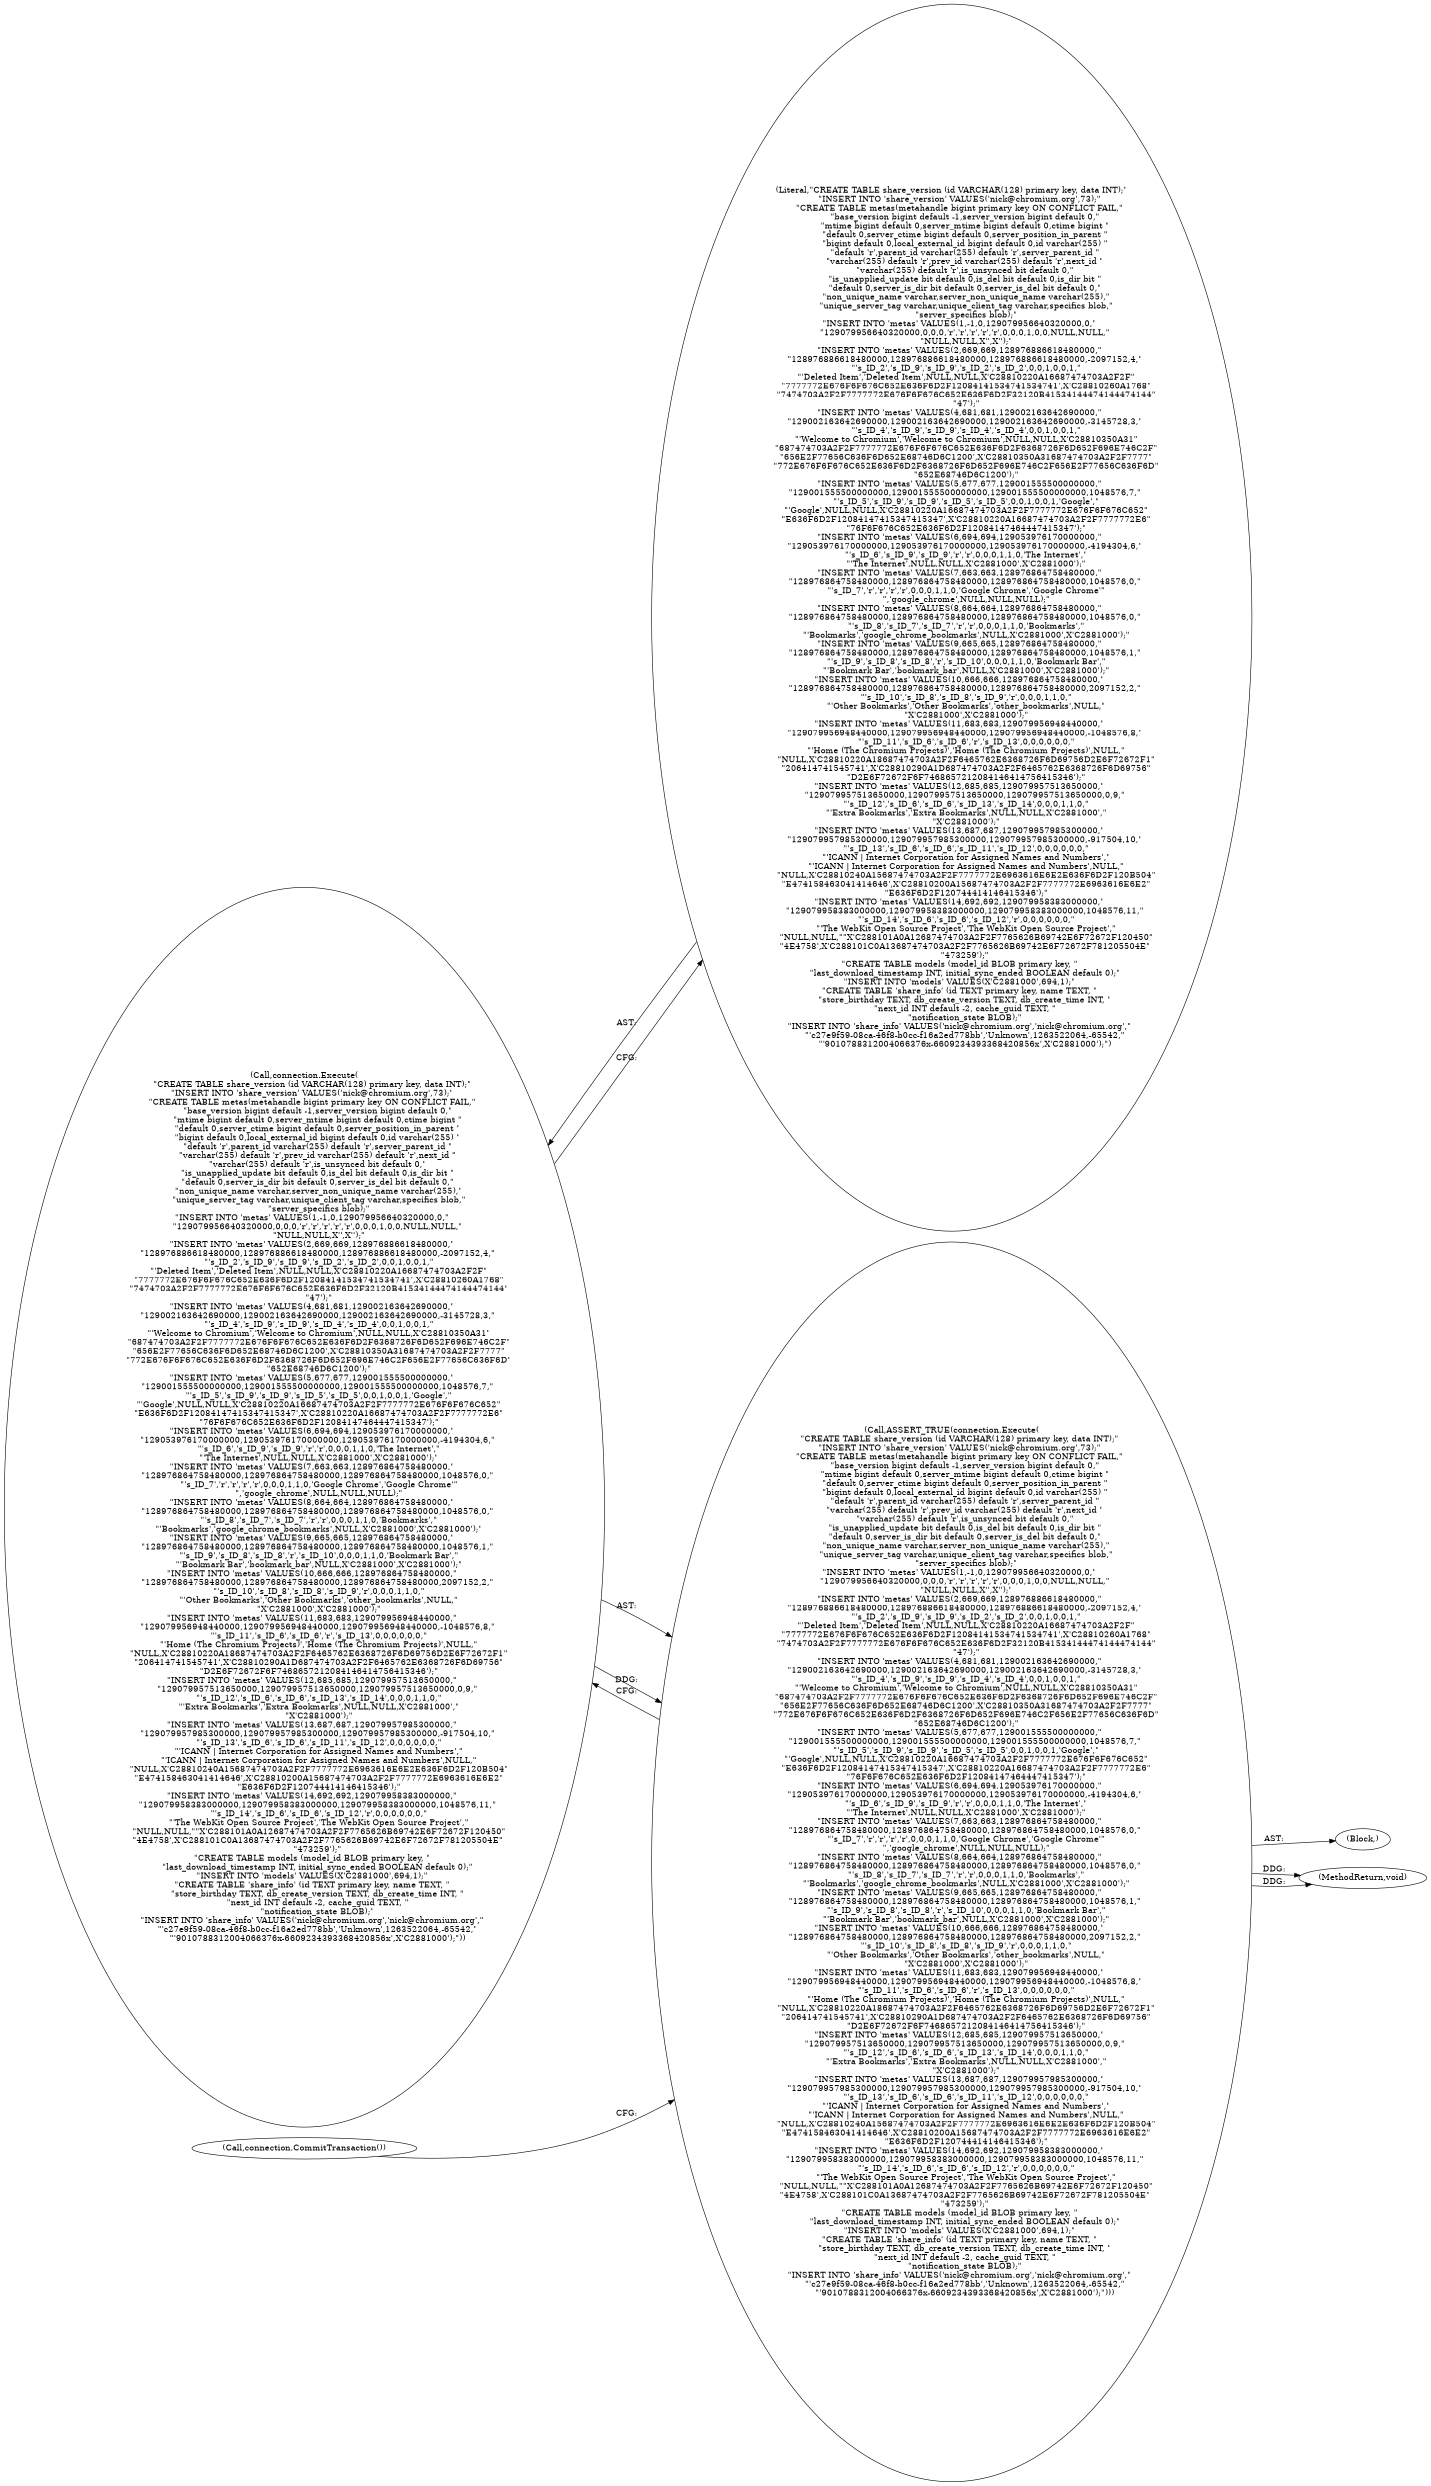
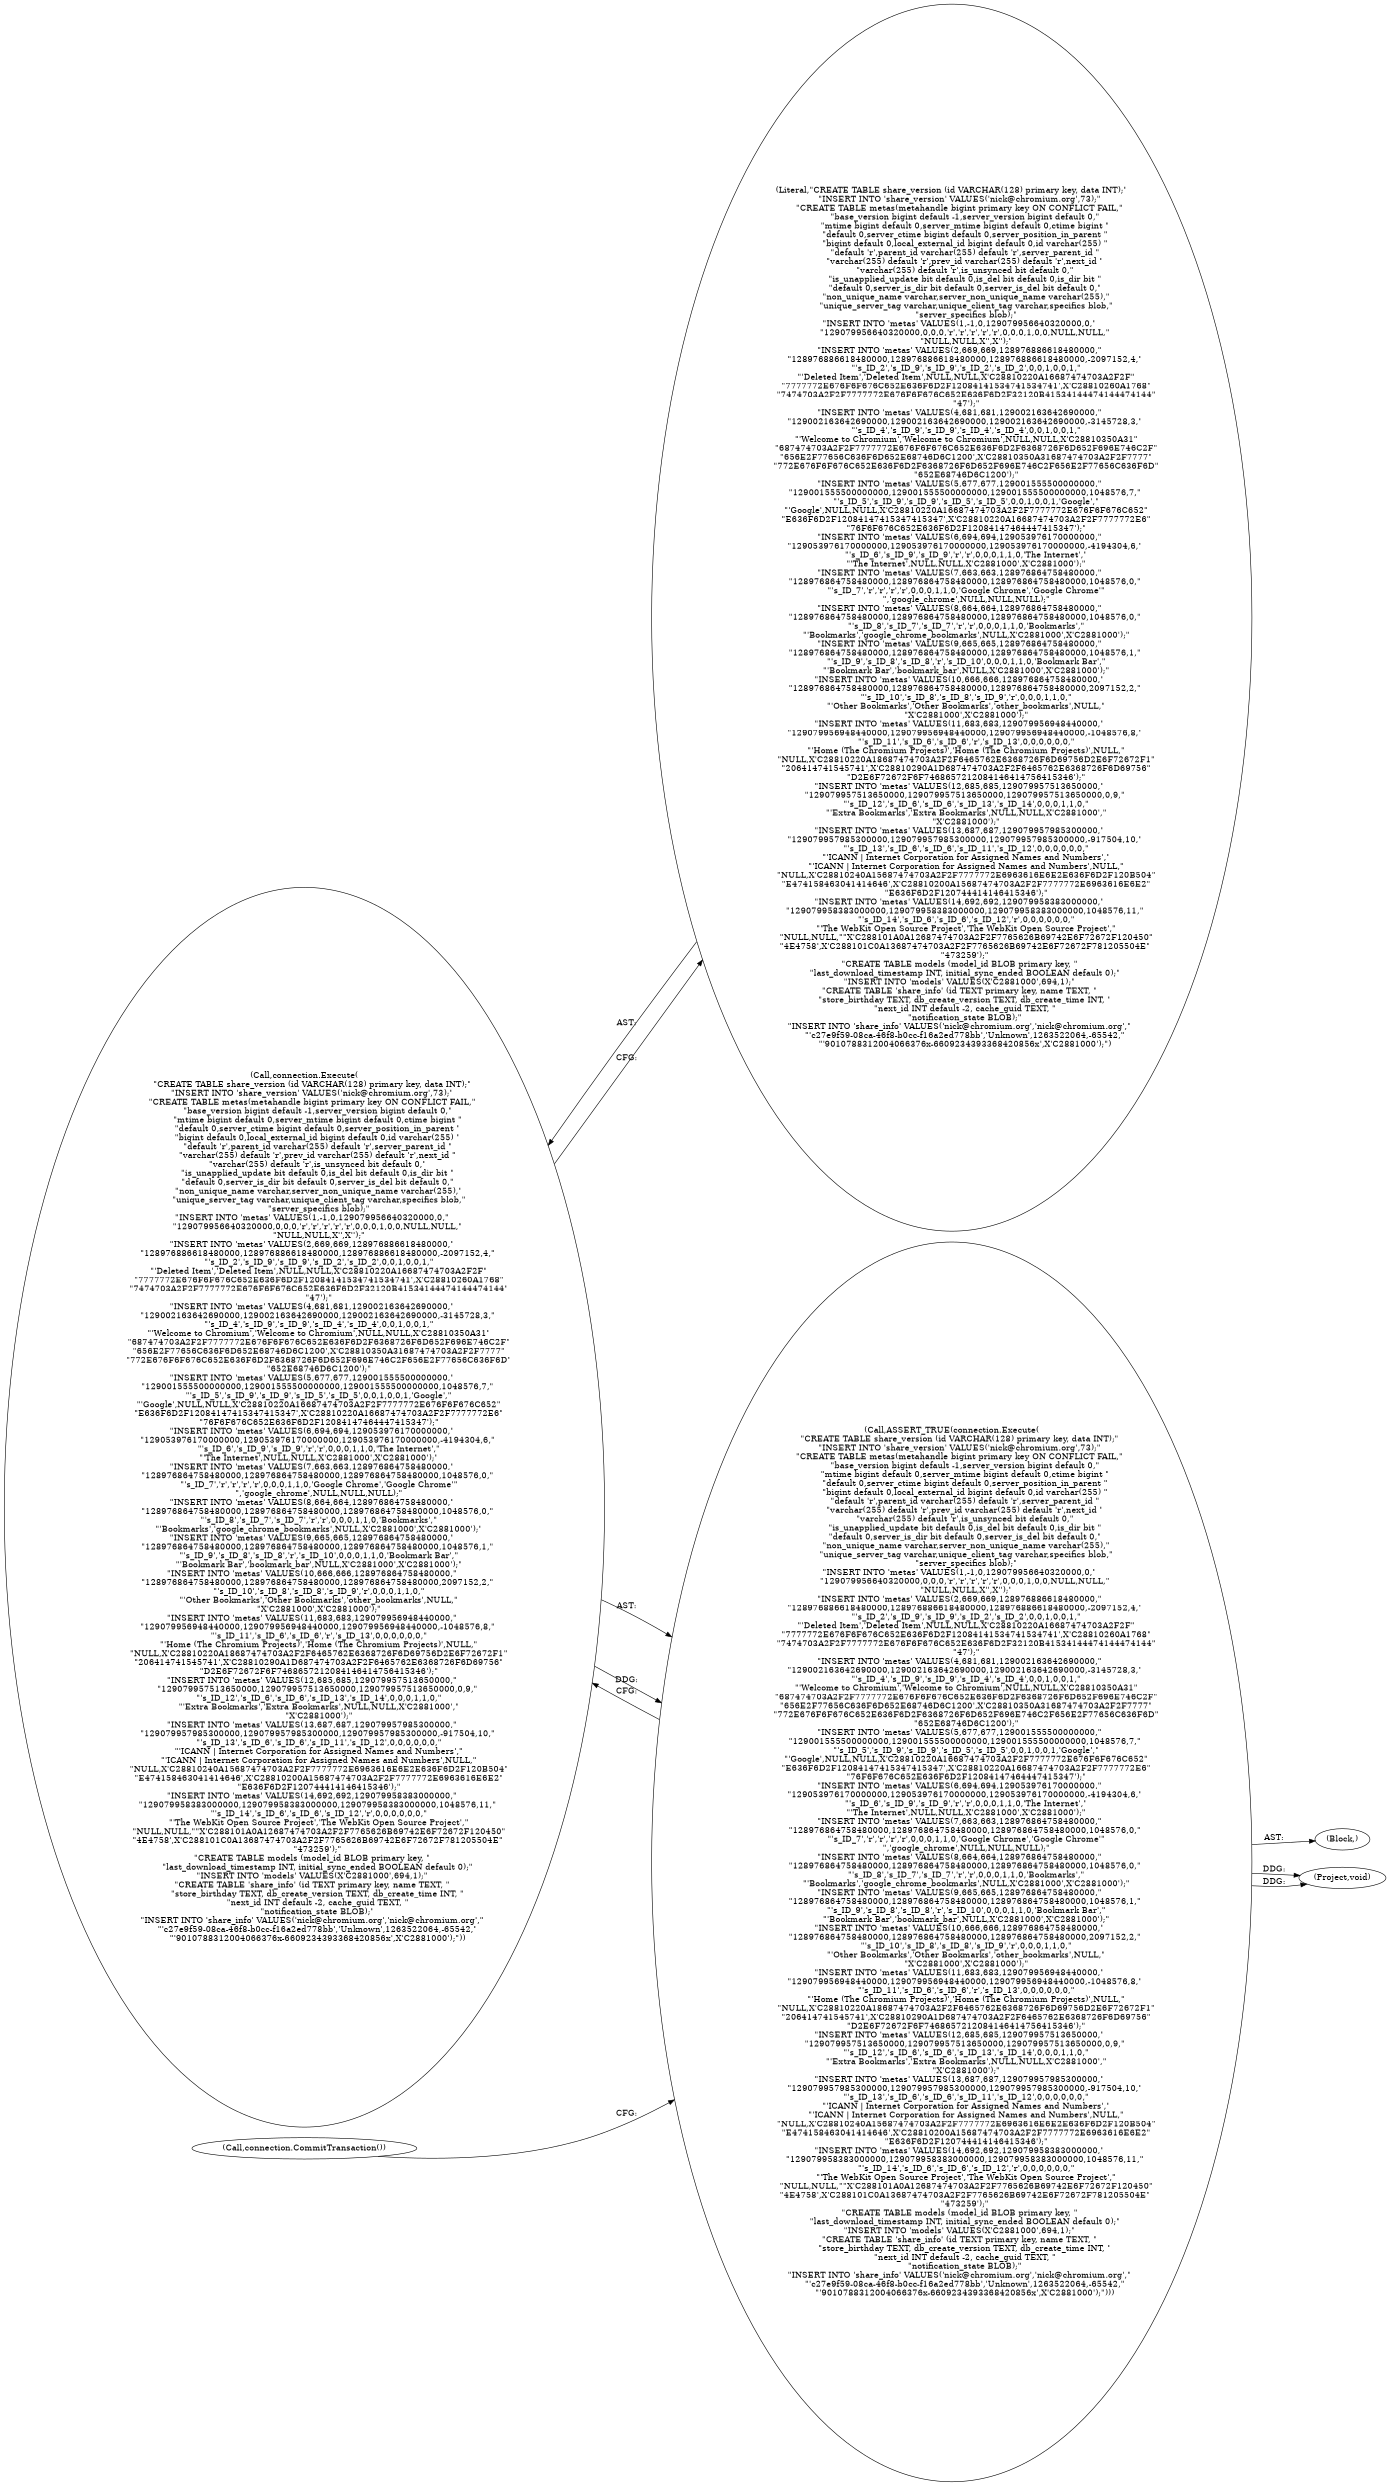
node "(MethodReturn,void)": label "(MethodReturn,void)" -> "(Project,void)"
